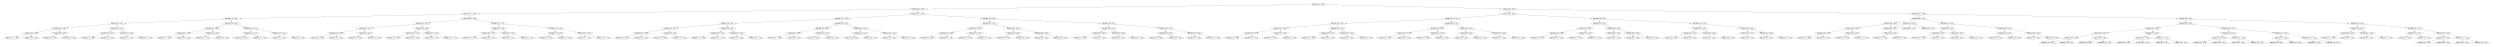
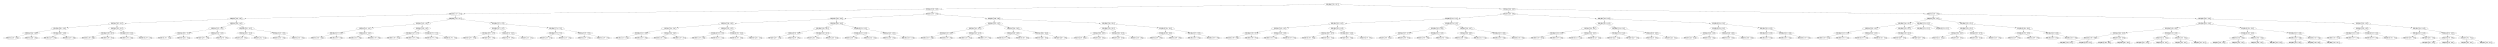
node "Node{data=[4217, 4217]}": added
node "Node{data=[4333, 4333]}": removed
